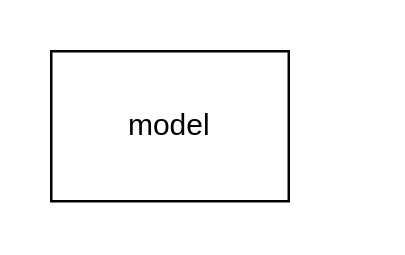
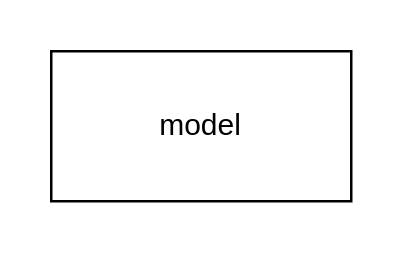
node "model": size 238x150 -> 300x150
